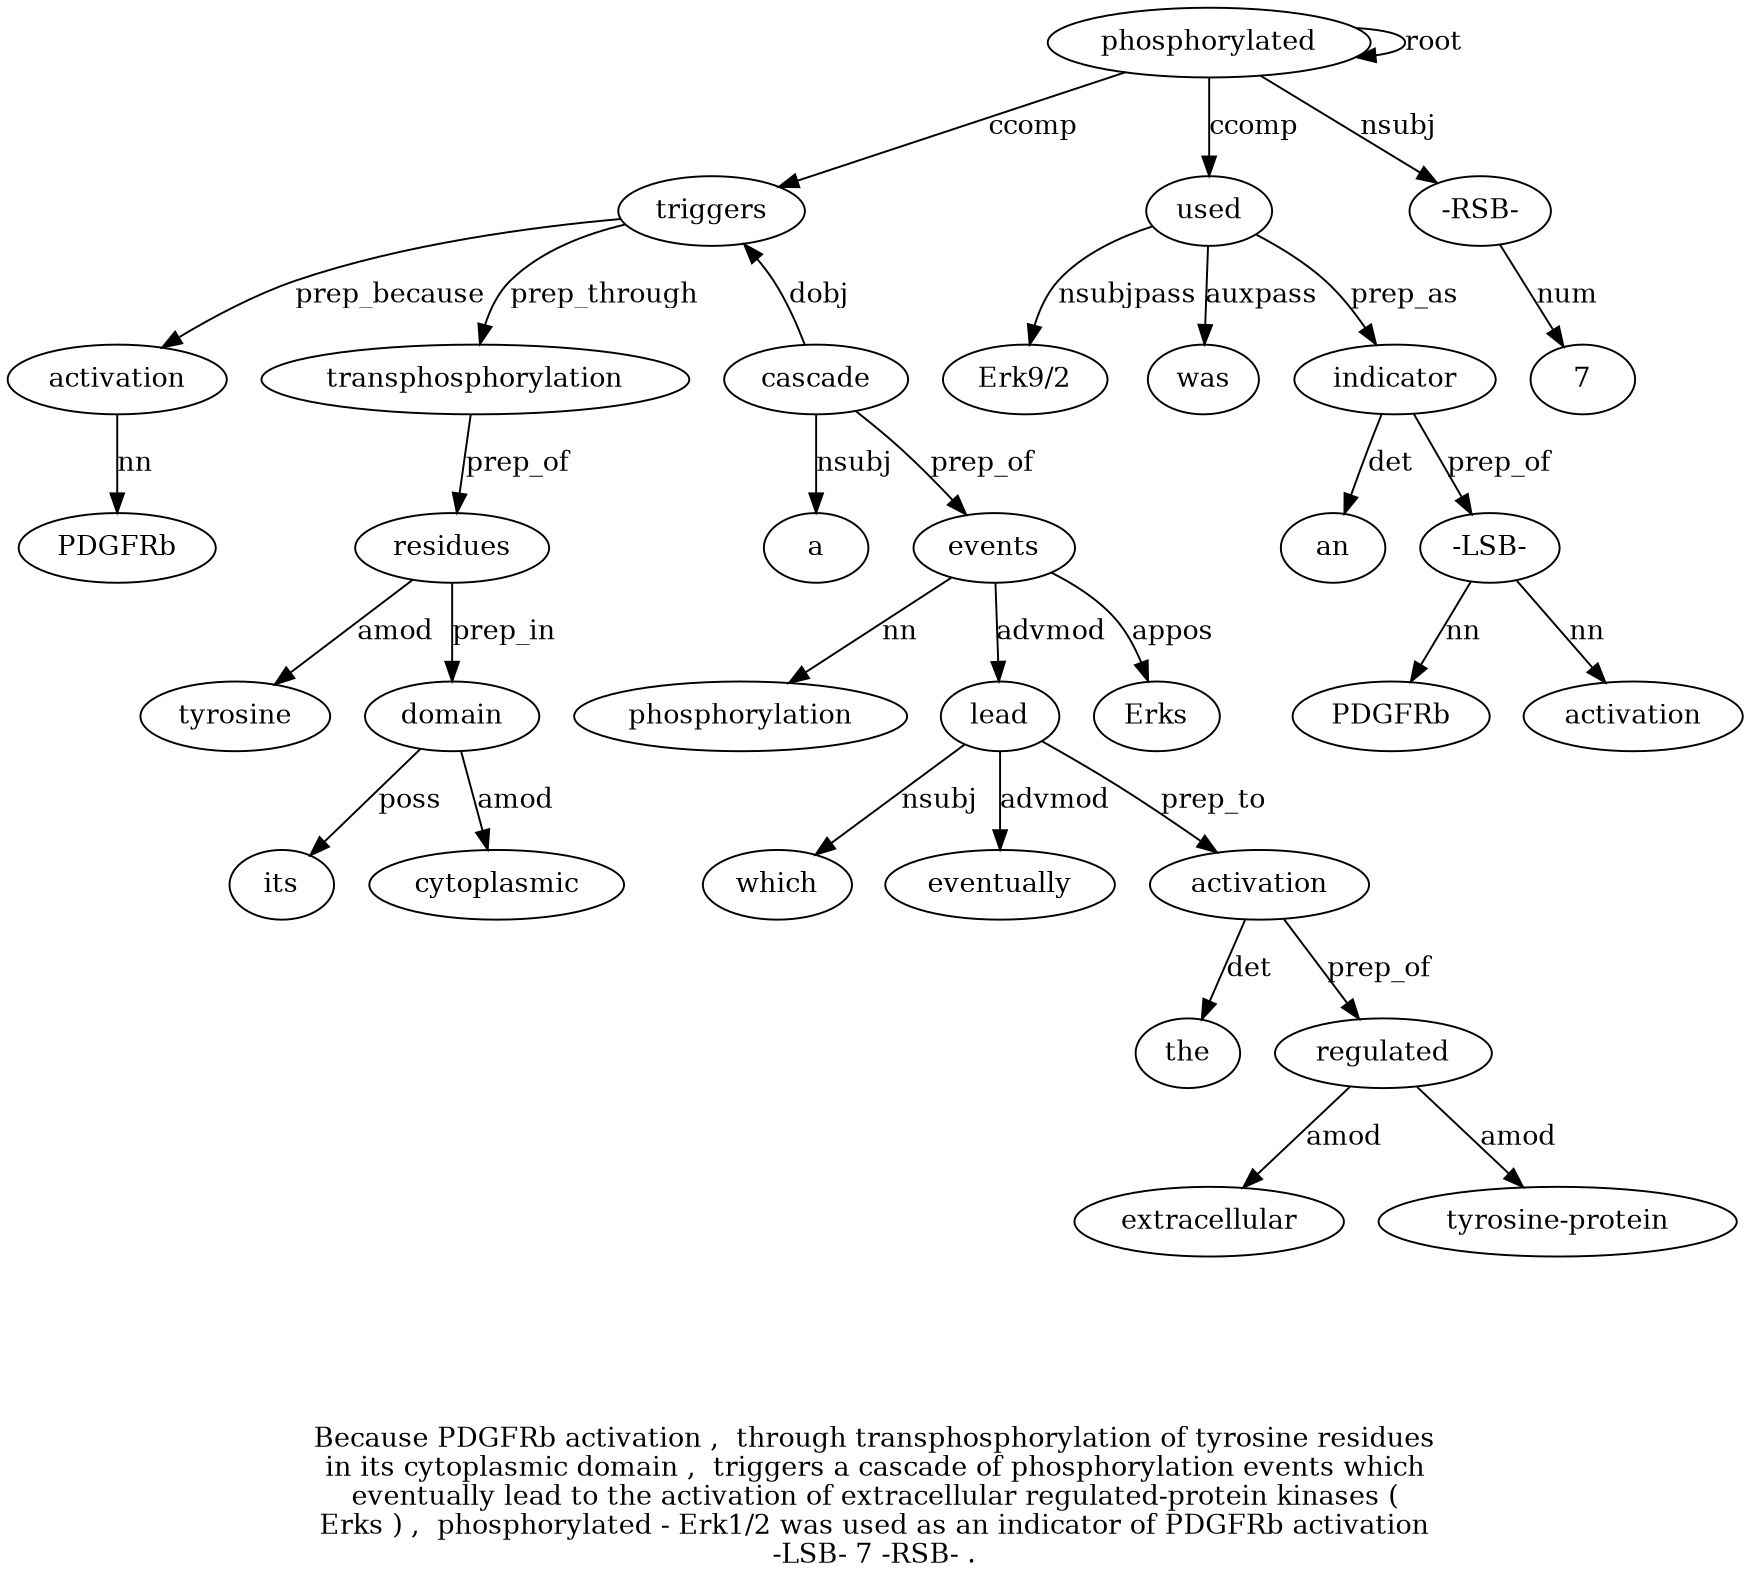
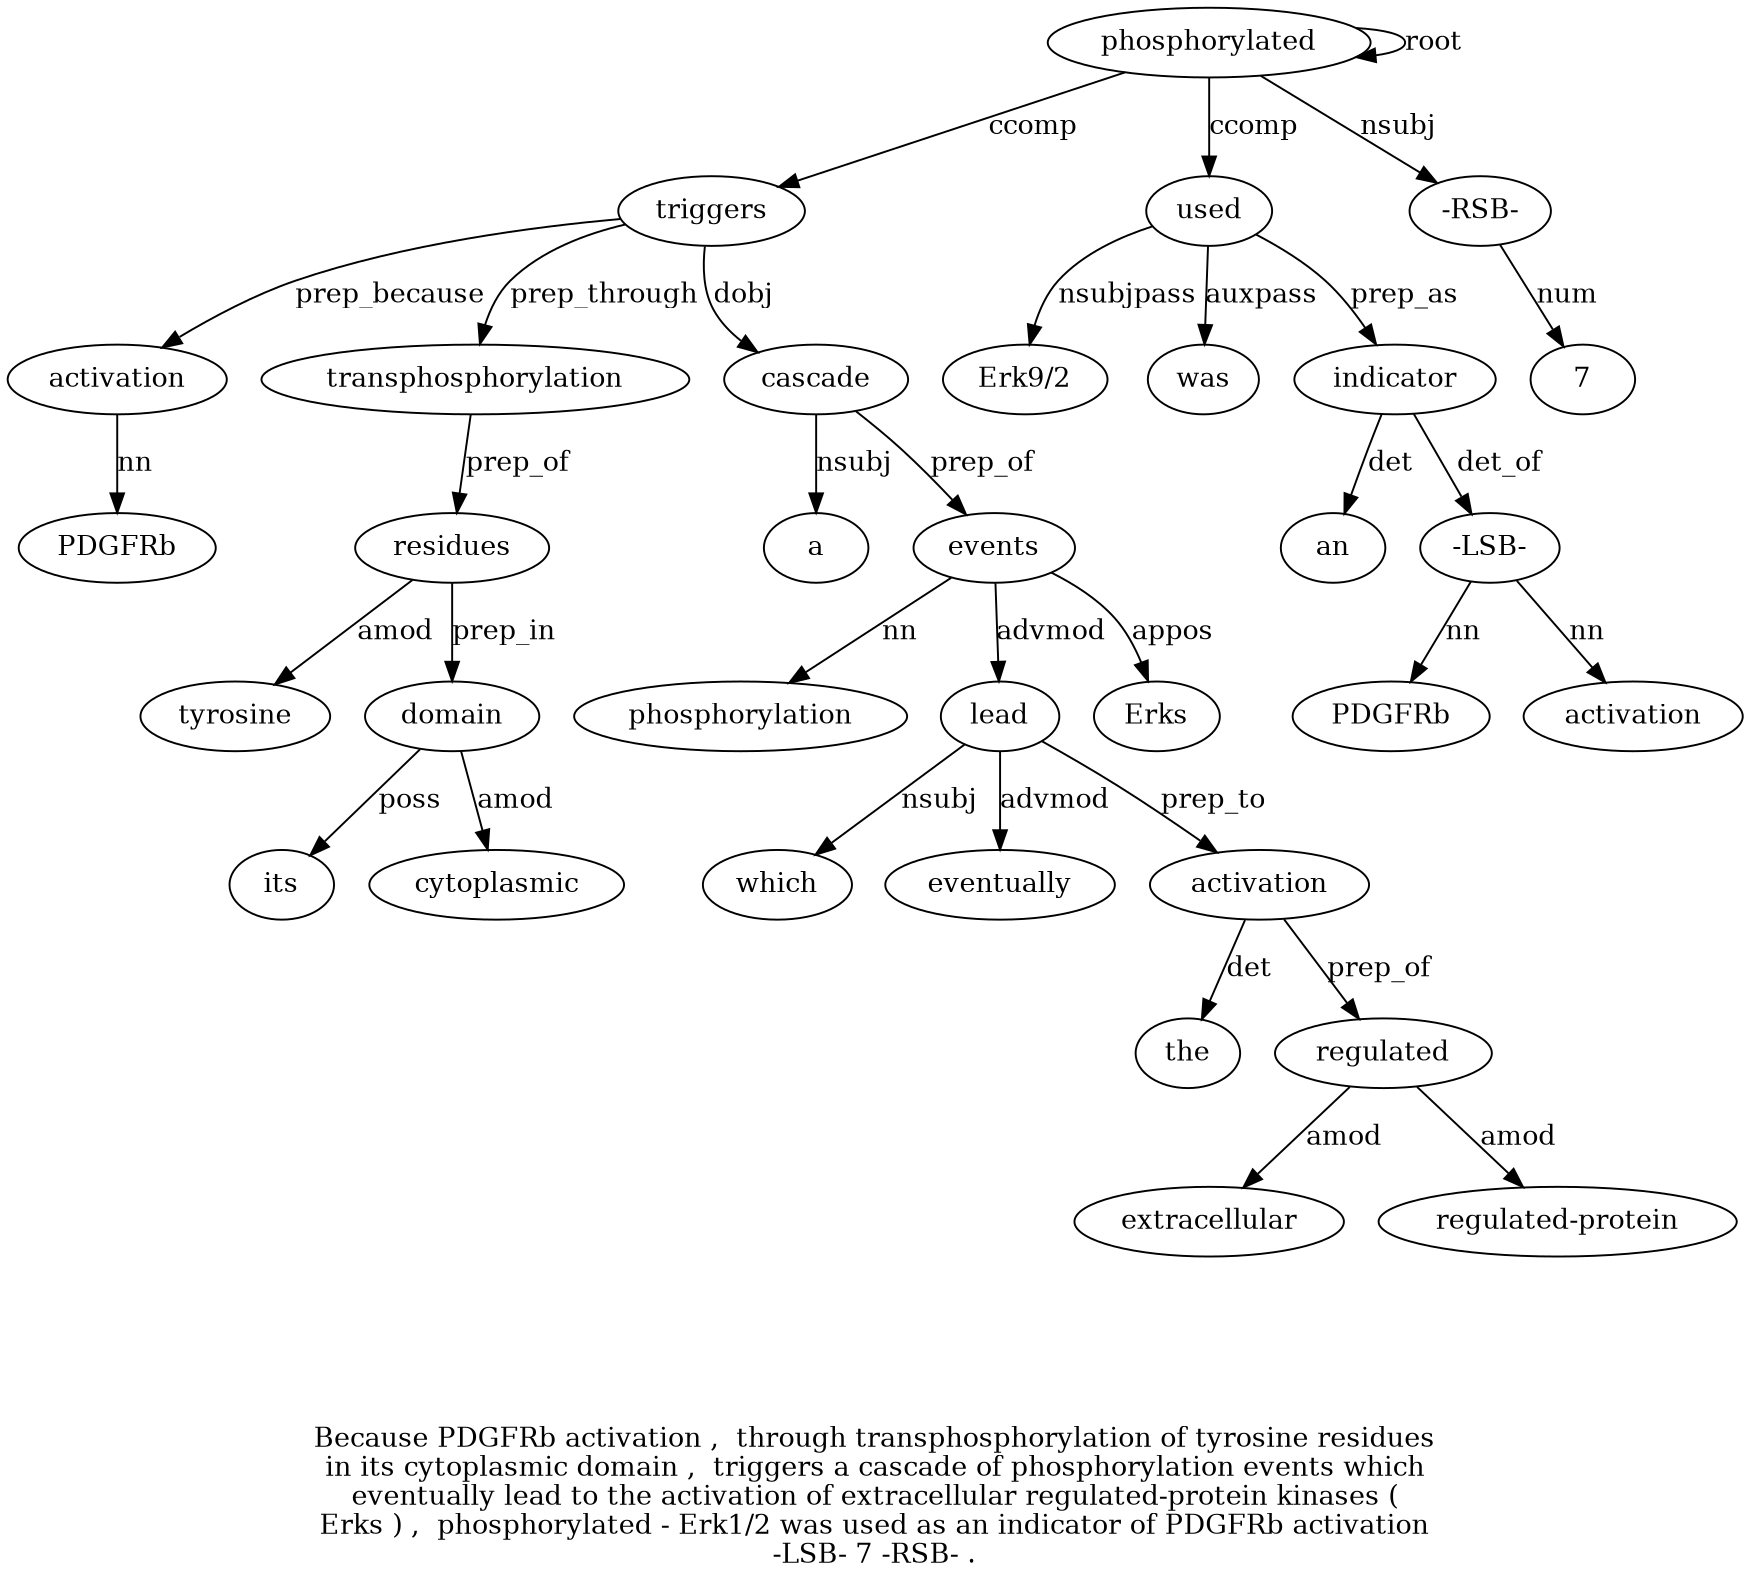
edge "cascade" -> "triggers": reversed
edge "indicator" -> "-LSB-": label "prep_of" -> "det_of"
node "tyrosine-protein": label "tyrosine-protein" -> "regulated-protein"
